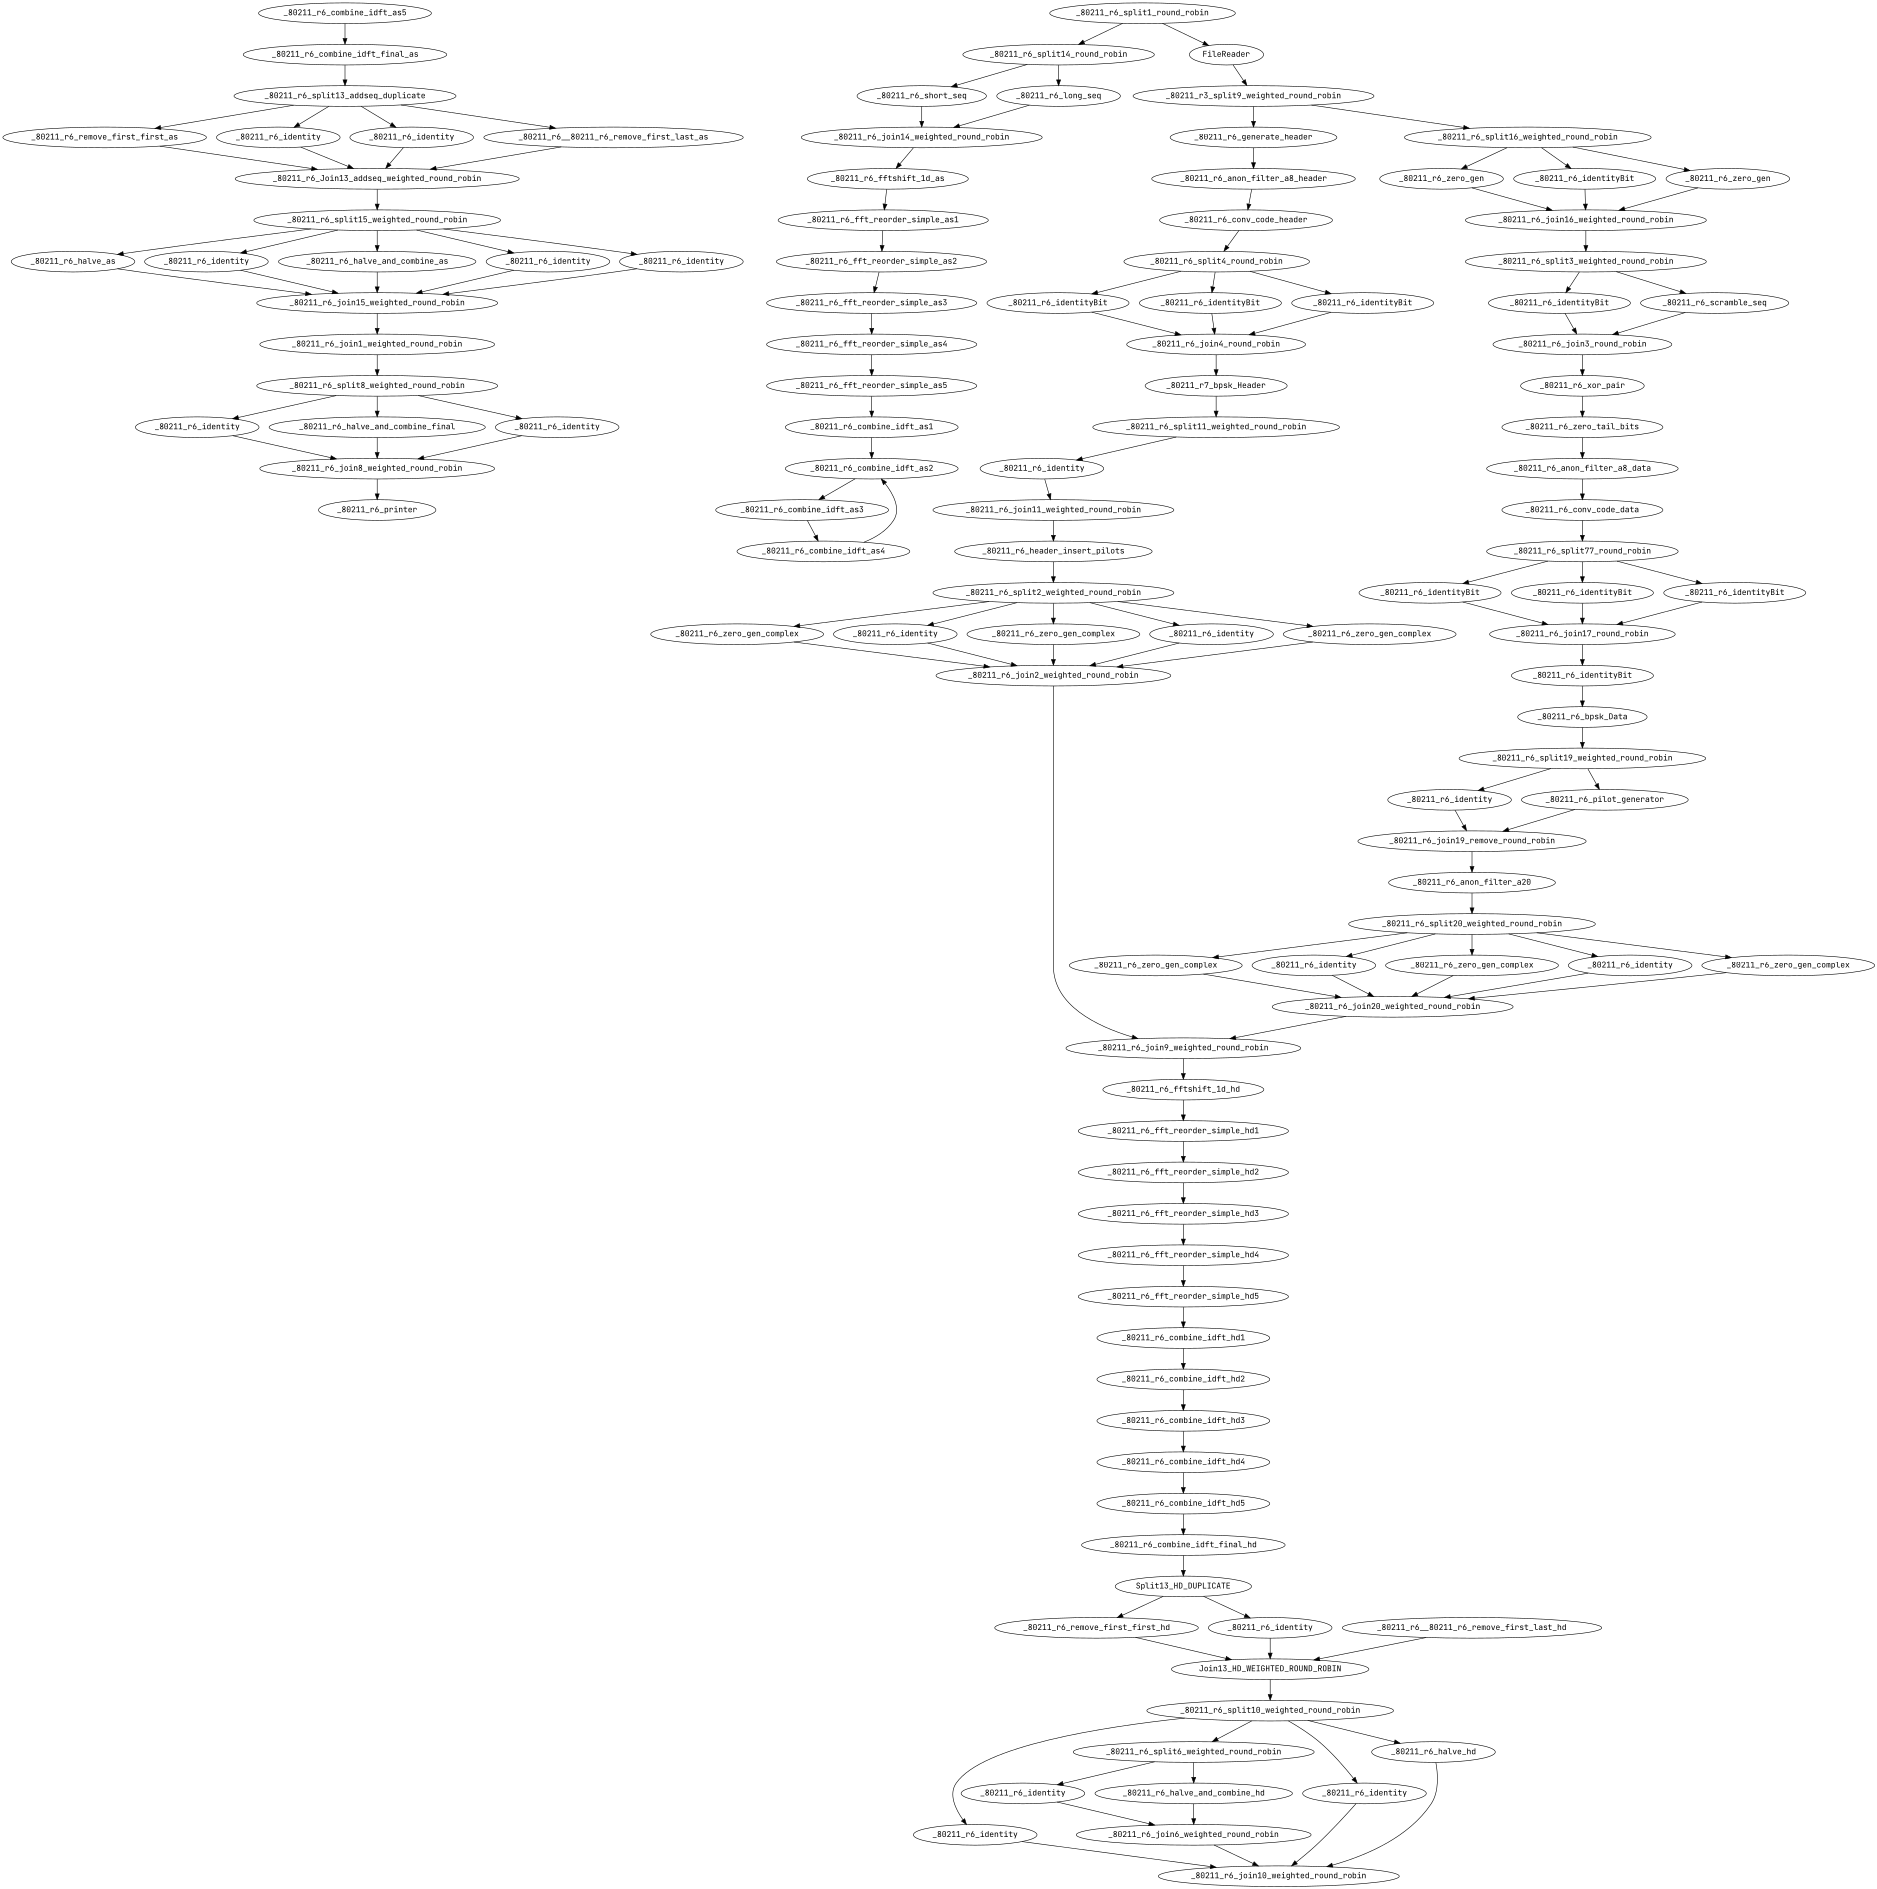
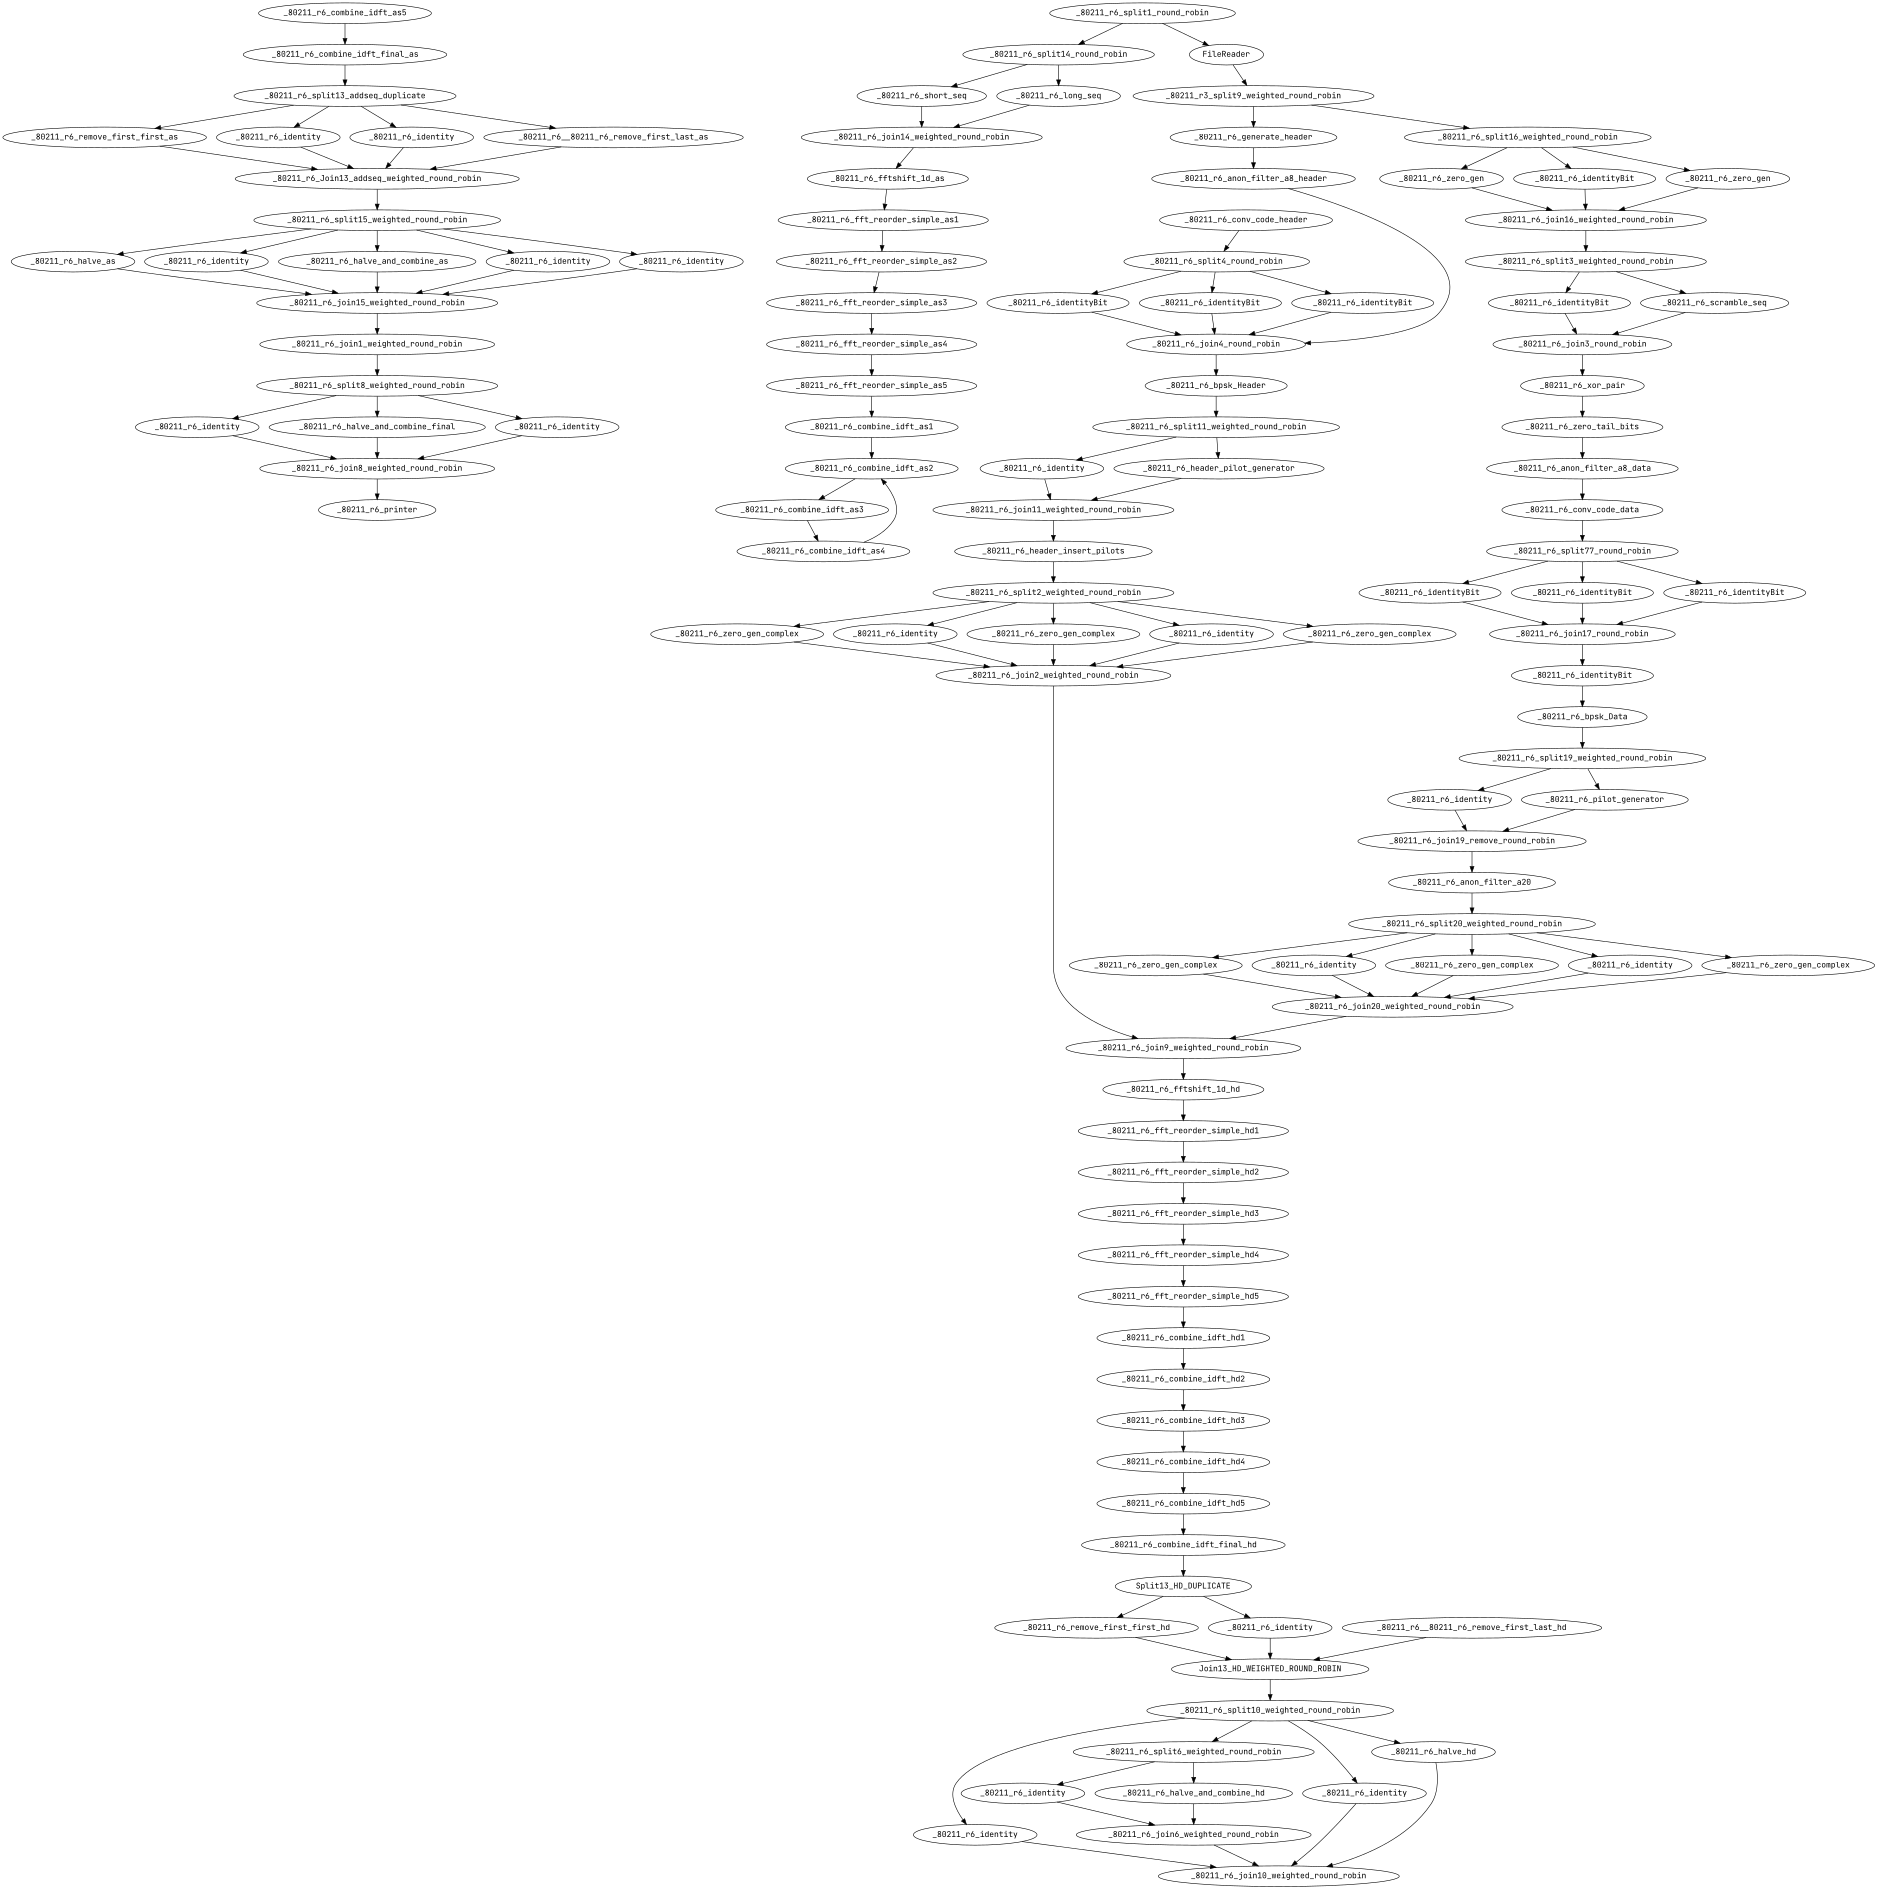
edge "_80211_r6_anon_filter_a8_header" -> "_80211_r6_conv_code_header": now "_80211_r6_anon_filter_a8_header" -> "_80211_r6_join4_round_robin"
node "_80211_r7_bpsk_Header": label "_80211_r7_bpsk_Header" -> "_80211_r6_bpsk_Header"
node "_80211_r6_header_pilot_generator": added
